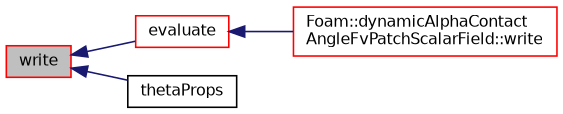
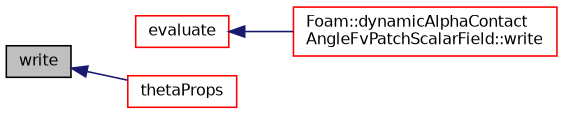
edge "evaluate" -> "write": removed
node "write": color red -> black
node "thetaProps": color black -> red
